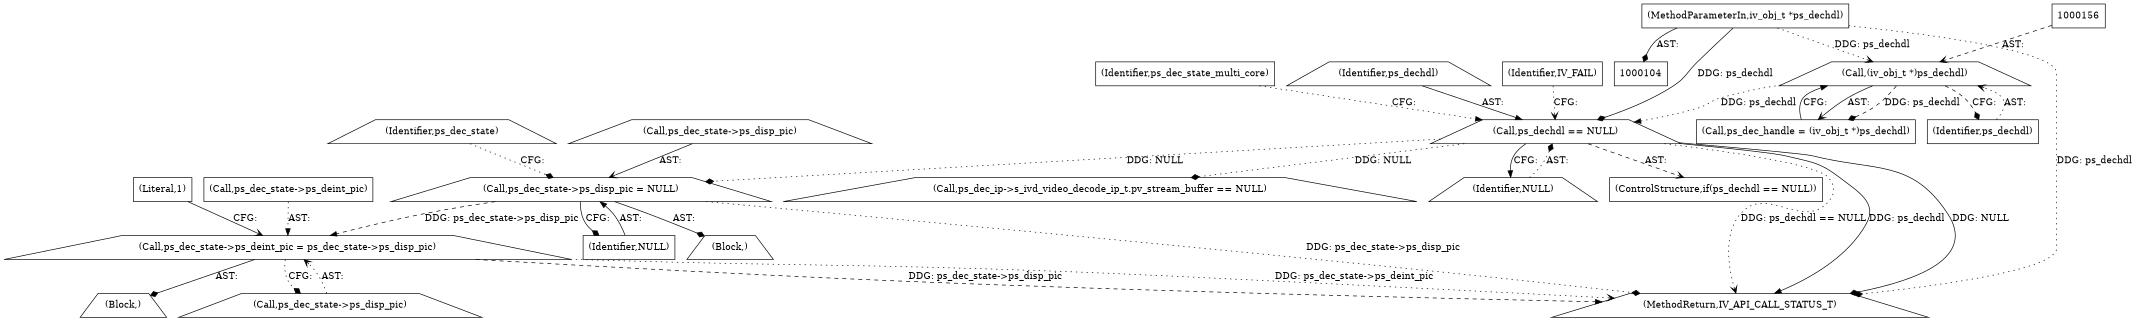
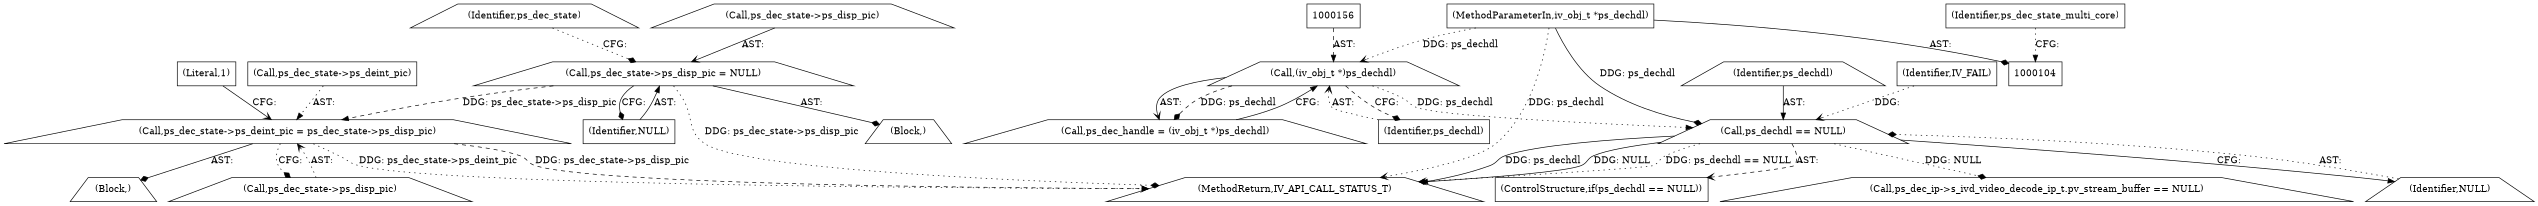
edge "1000156" -> "(Call,(iv_obj_t *)ps_dechdl)": arrowhead vee -> normal
edge "(Identifier,ps_dec_state_multi_core)" -> "(Call,ps_dechdl == NULL)": now "(Identifier,ps_dec_state_multi_core)" -> "1000104"
edge "(Identifier,IV_FAIL)" -> "(Call,ps_dechdl == NULL)": label "CFG: " -> "DDG: "
node "(Call,ps_dec_handle = (iv_obj_t *)ps_dechdl)": shape box -> trapezium
edge "(MethodParameterIn,iv_obj_t *ps_dechdl)" -> "(MethodReturn,IV_API_CALL_STATUS_T)": arrowhead diamond -> vee
edge "(Call,ps_dechdl == NULL)" -> "(Call,ps_dec_state->ps_disp_pic = NULL)": removed, label "DDG: NULL"
